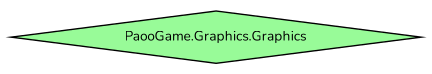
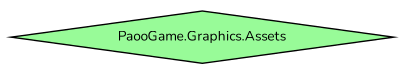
node "PaooGame.Graphics.Graphics": label "PaooGame.Graphics.Graphics" -> "PaooGame.Graphics.Assets"
